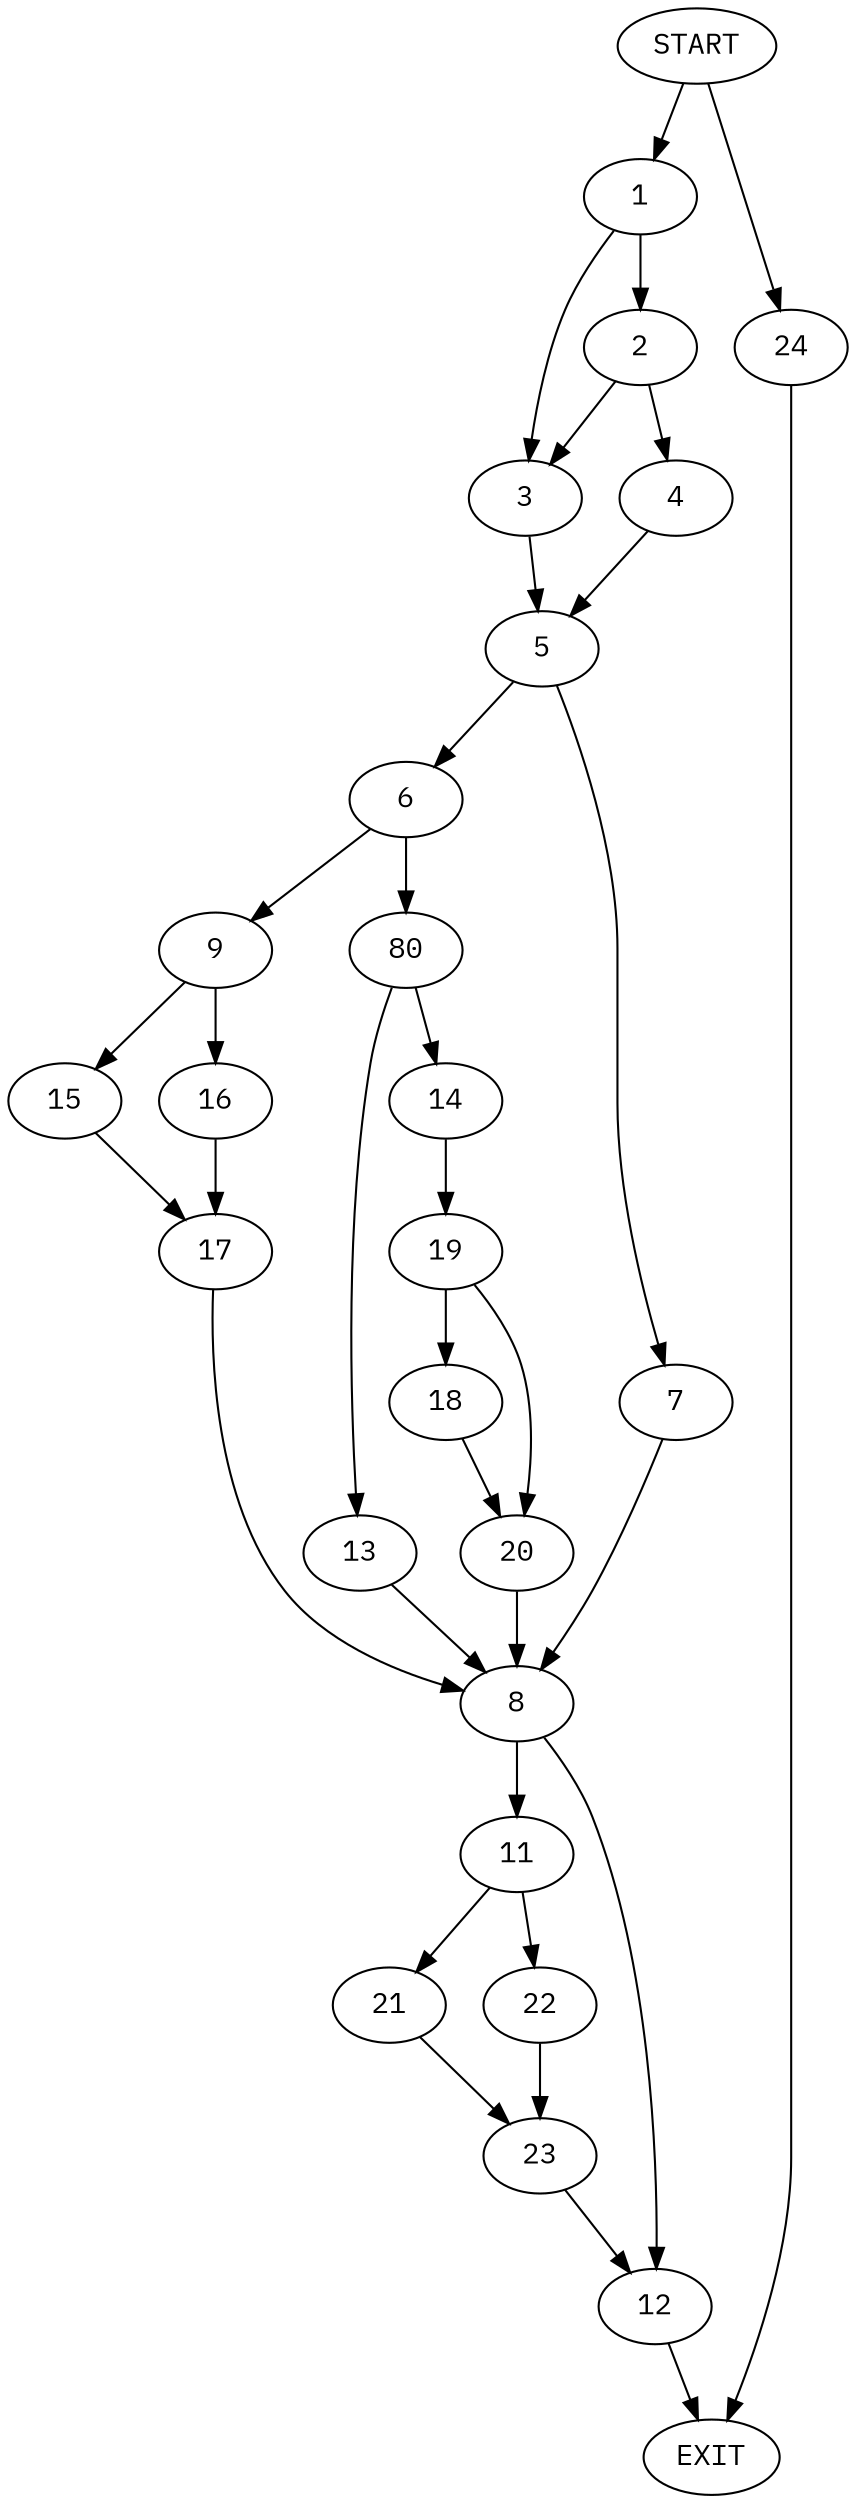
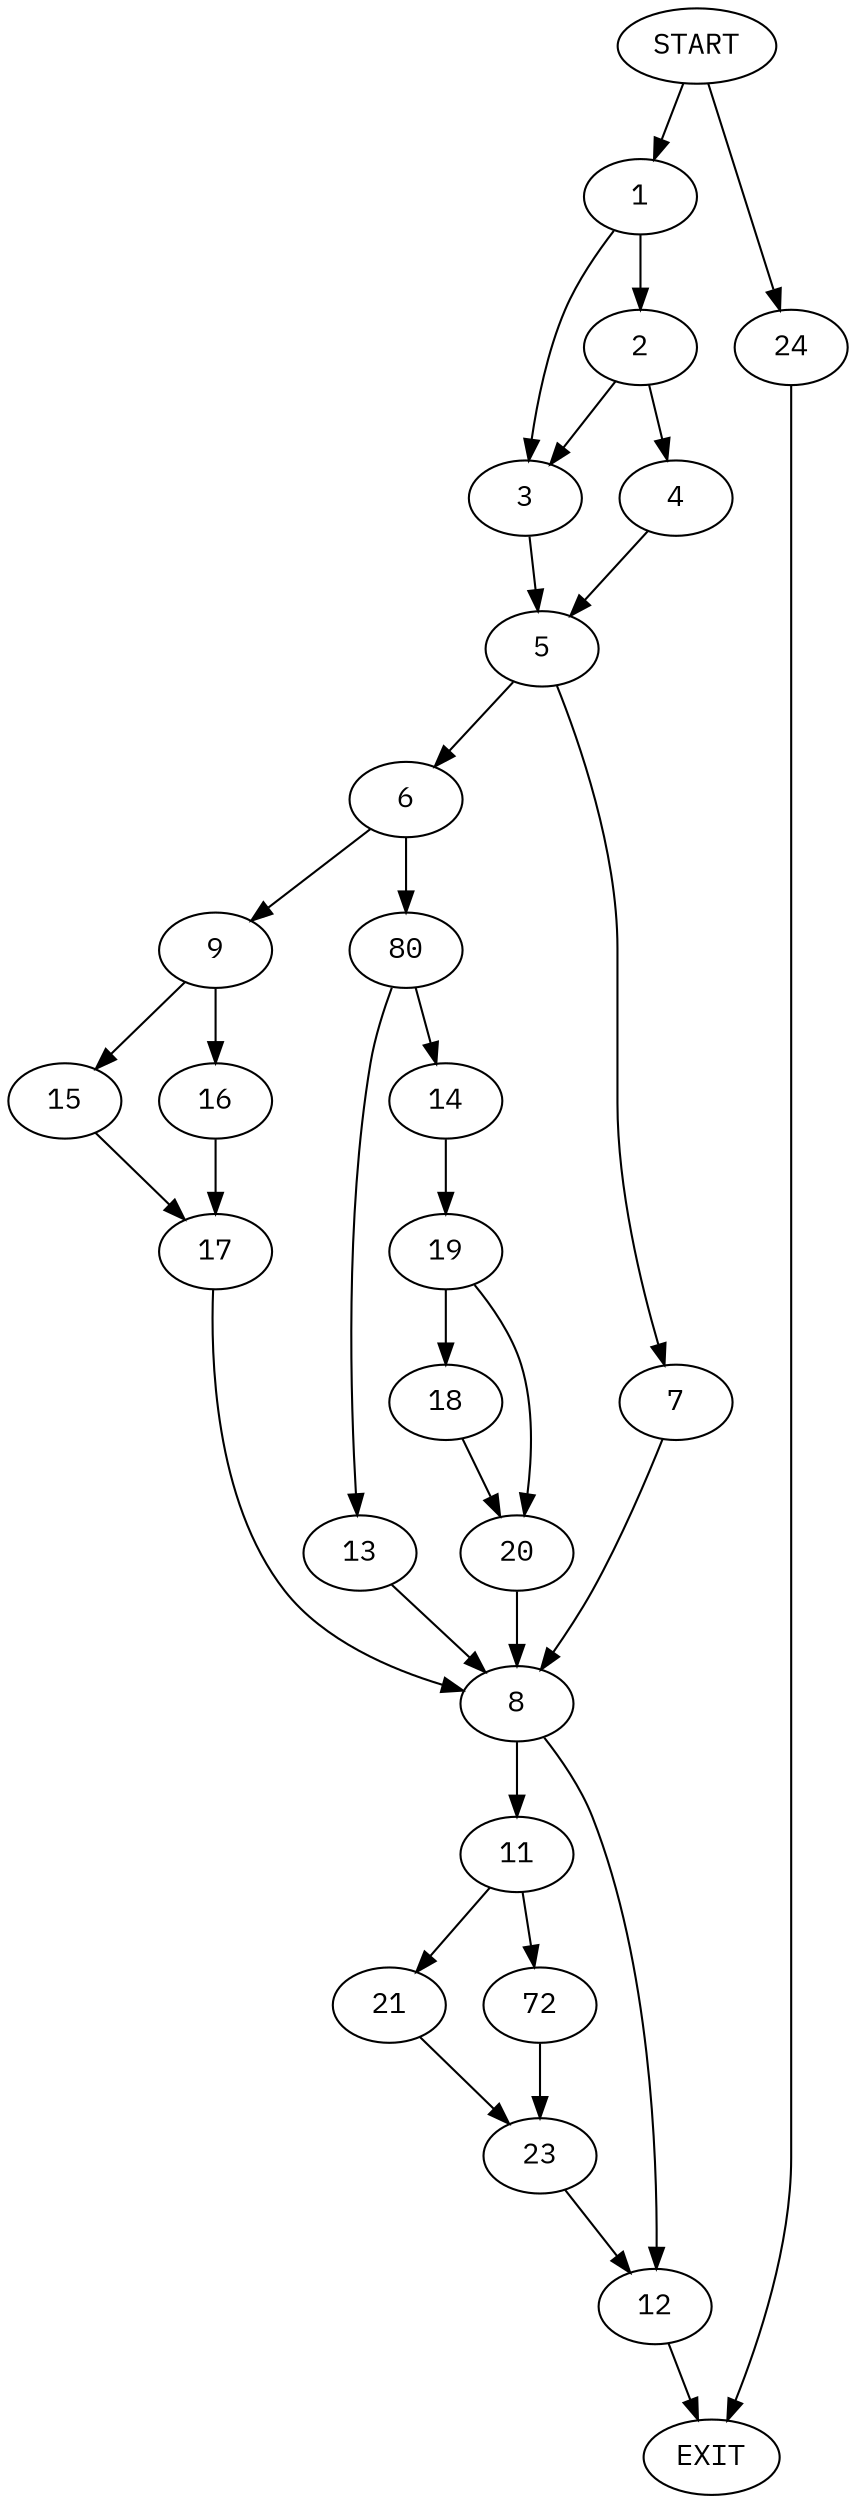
node "22": label "22" -> "72"
